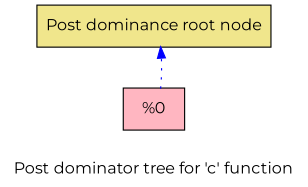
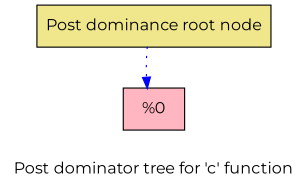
edge "%0" -> "Post dominance root node": reversed
